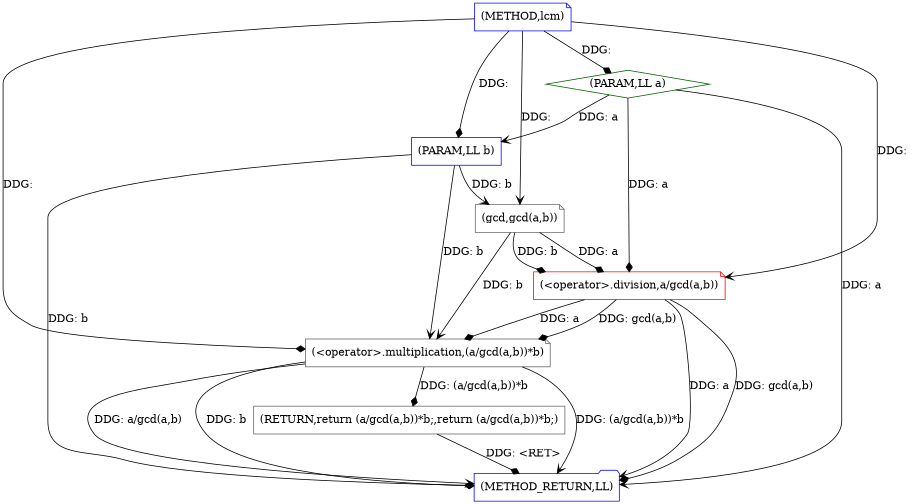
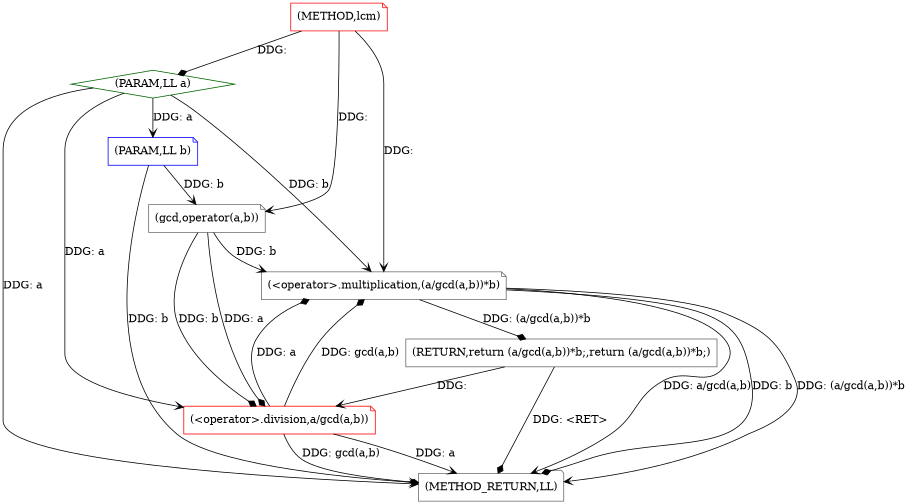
node "(METHOD,lcm)": color blue -> red
edge "(METHOD,lcm)" -> "(PARAM,LL b)": removed, label "DDG:"
edge "(METHOD,lcm)" -> "(<operator>.division,a/gcd(a,b))": now "(RETURN,return (a/gcd(a,b))*b;,return (a/gcd(a,b))*b;)" -> "(<operator>.division,a/gcd(a,b))"
edge "(METHOD,lcm)" -> "(<operator>.multiplication,(a/gcd(a,b))*b)": arrowhead diamond -> vee
node "(PARAM,LL b)": shape box -> note
edge "(PARAM,LL a)" -> "(<operator>.division,a/gcd(a,b))": arrowhead diamond -> vee
node "(gcd,gcd(a,b))": label "(gcd,gcd(a,b))" -> "(gcd,operator(a,b))"
edge "(PARAM,LL b)" -> "(<operator>.multiplication,(a/gcd(a,b))*b)": now "(PARAM,LL a)" -> "(<operator>.multiplication,(a/gcd(a,b))*b)"
edge "(PARAM,LL b)" -> "(METHOD_RETURN,LL)": arrowhead diamond -> vee
node "(METHOD_RETURN,LL)": color blue -> gray40
